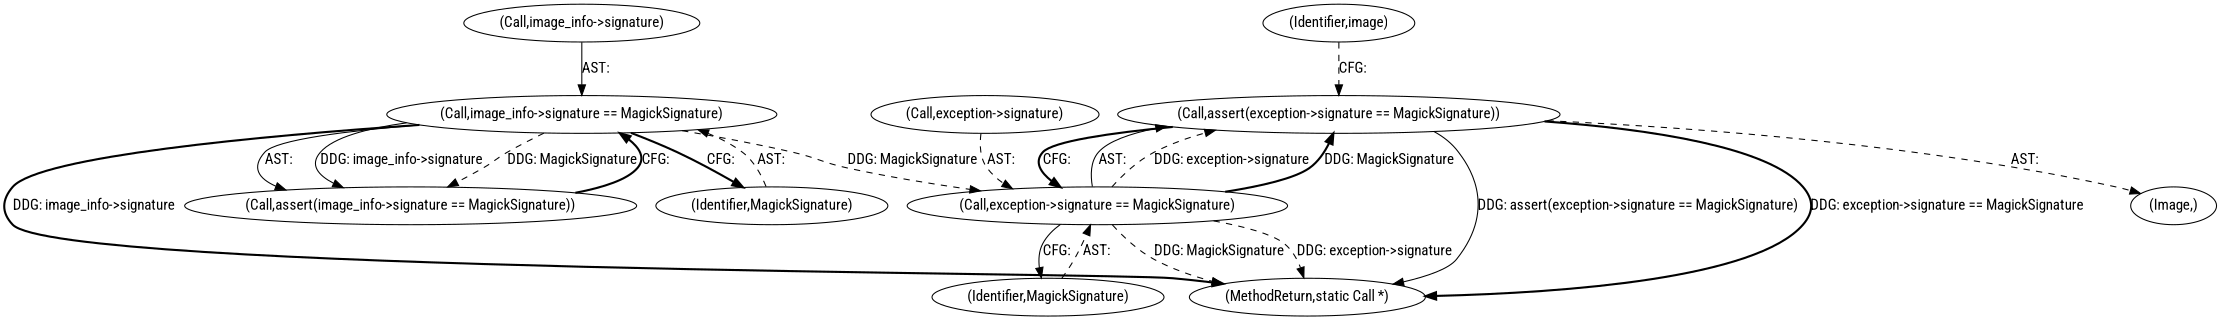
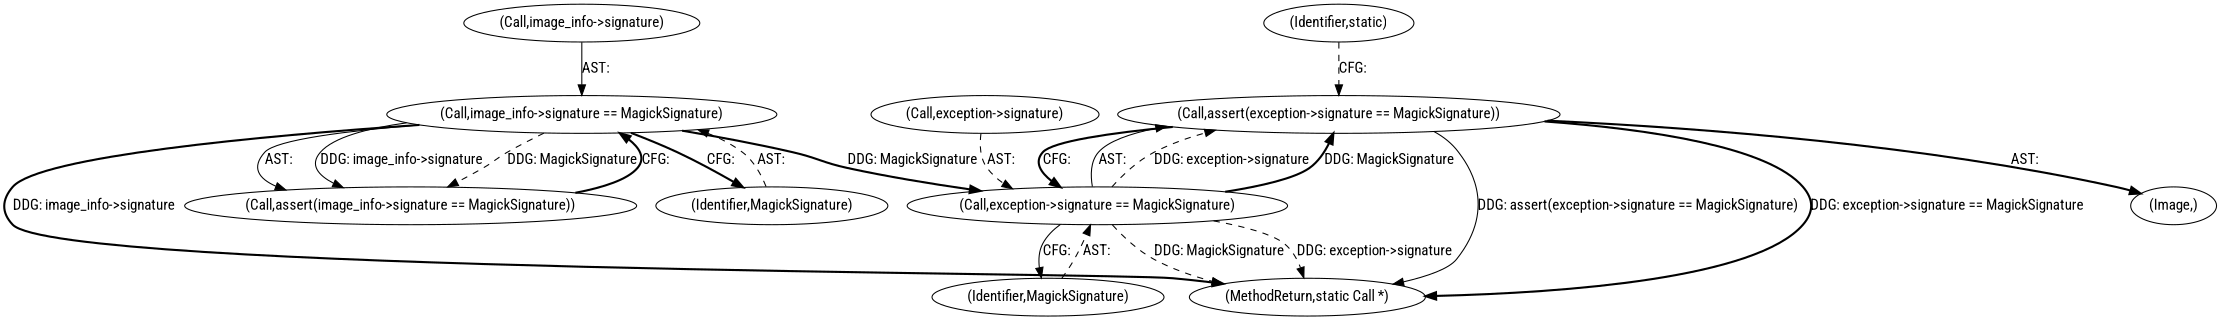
node "(Identifier,image)": label "(Identifier,image)" -> "(Identifier,static)"
edge "(Call,assert(exception->signature == MagickSignature))" -> "(Image,)": style dashed -> bold
edge "(Call,image_info->signature == MagickSignature)" -> "(Call,exception->signature == MagickSignature)": style dashed -> bold
